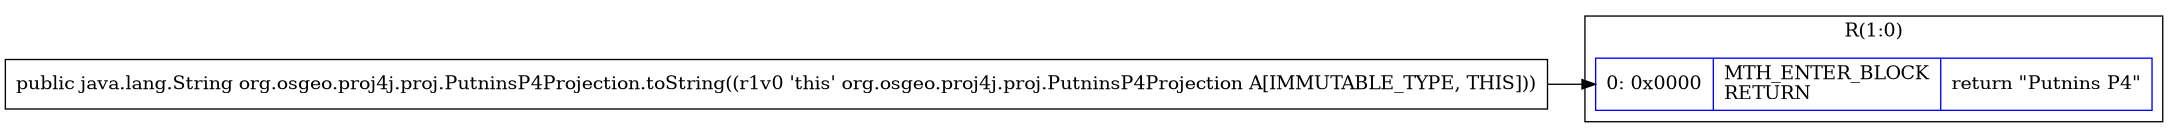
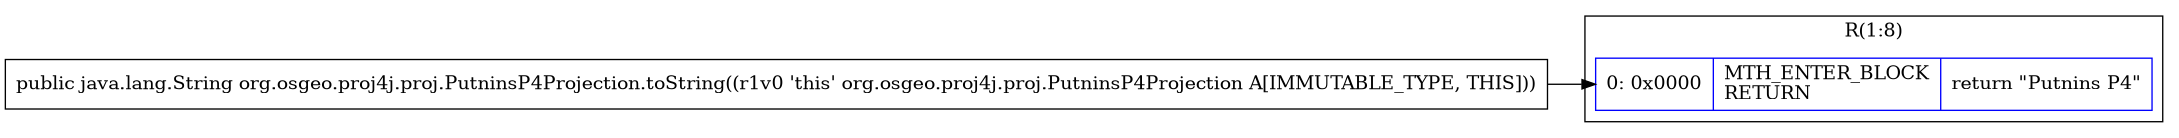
cluster "R(1:0)": label "R(1:0)" -> "R(1:8)"
